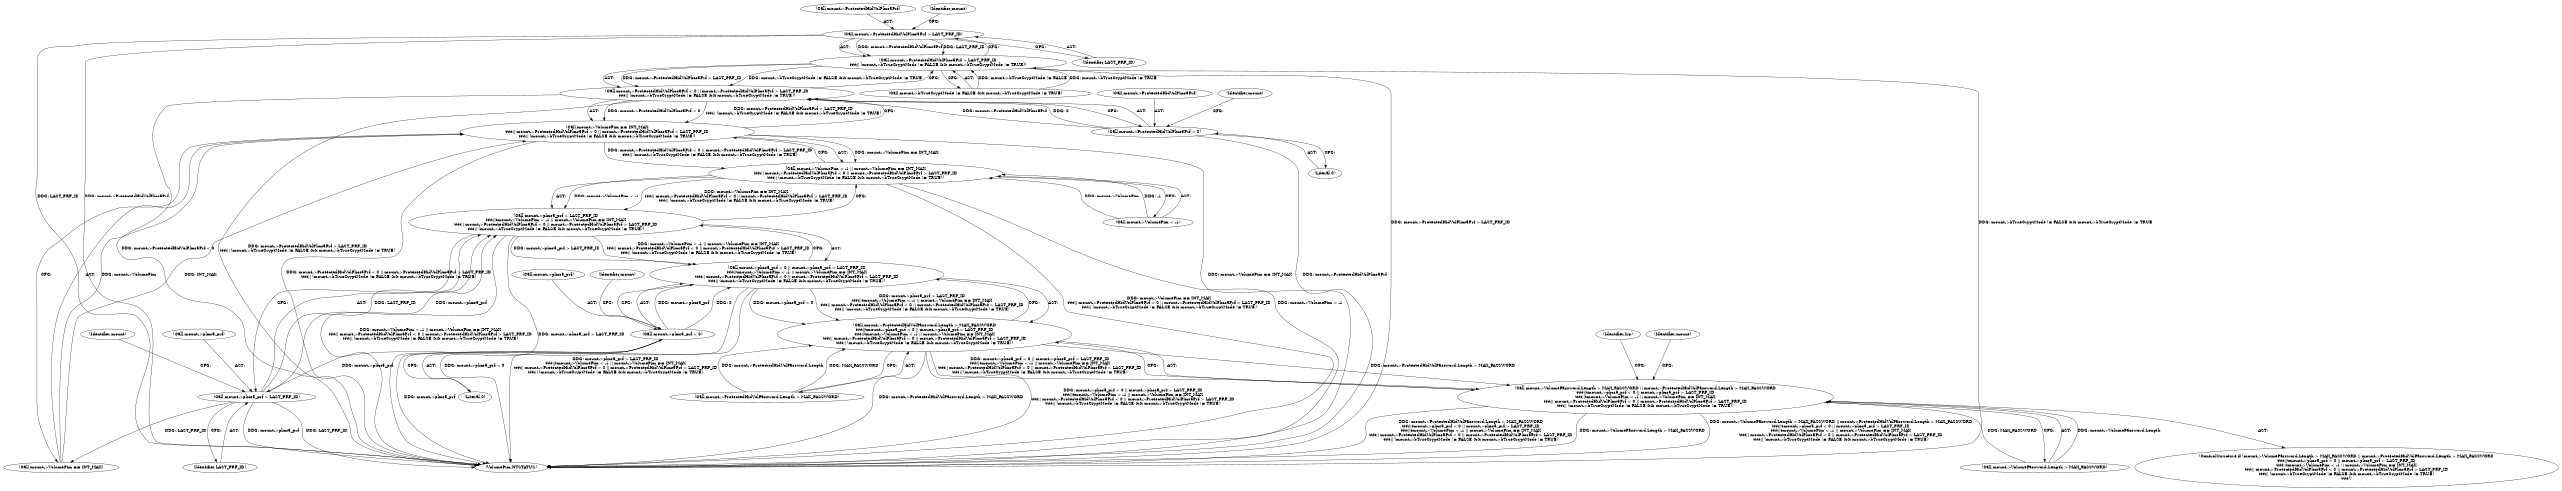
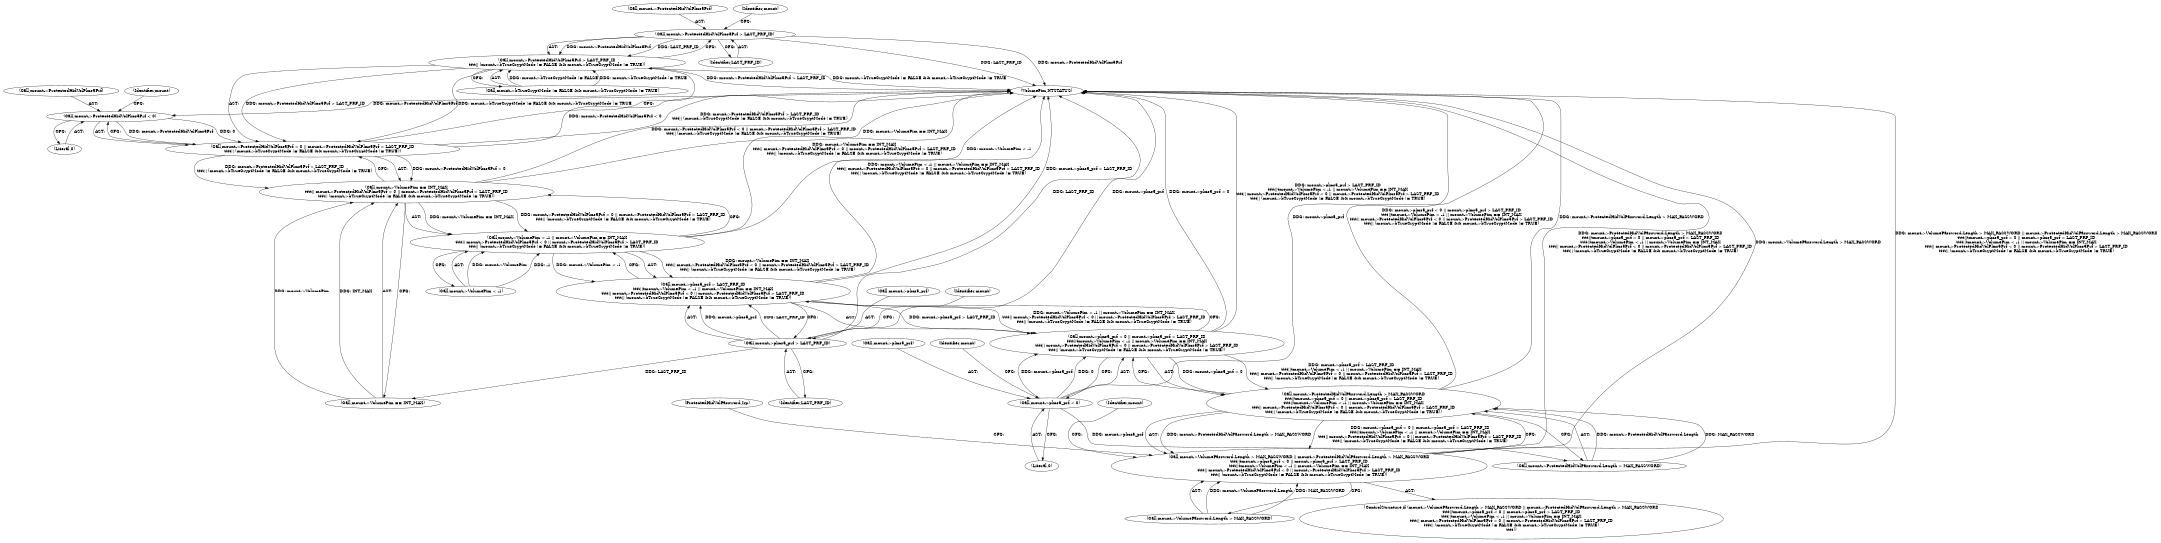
node "(Identifier,Irp)": label "(Identifier,Irp)" -> "(ProtectedHidVolPassword,Irp)"
edge "(Call,mount->pkcs5_prf < 0)" -> "(Call,mount->pkcs5_prf > LAST_PRF_ID)": now "(Call,mount->pkcs5_prf < 0)" -> "(Call,mount->ProtectedHidVolPassword.Length > MAX_PASSWORD)"
edge "(Call,mount->ProtectedHidVolPkcs5Prf < 0)" -> "(VolumePim,NTSTATUS)": reversed
